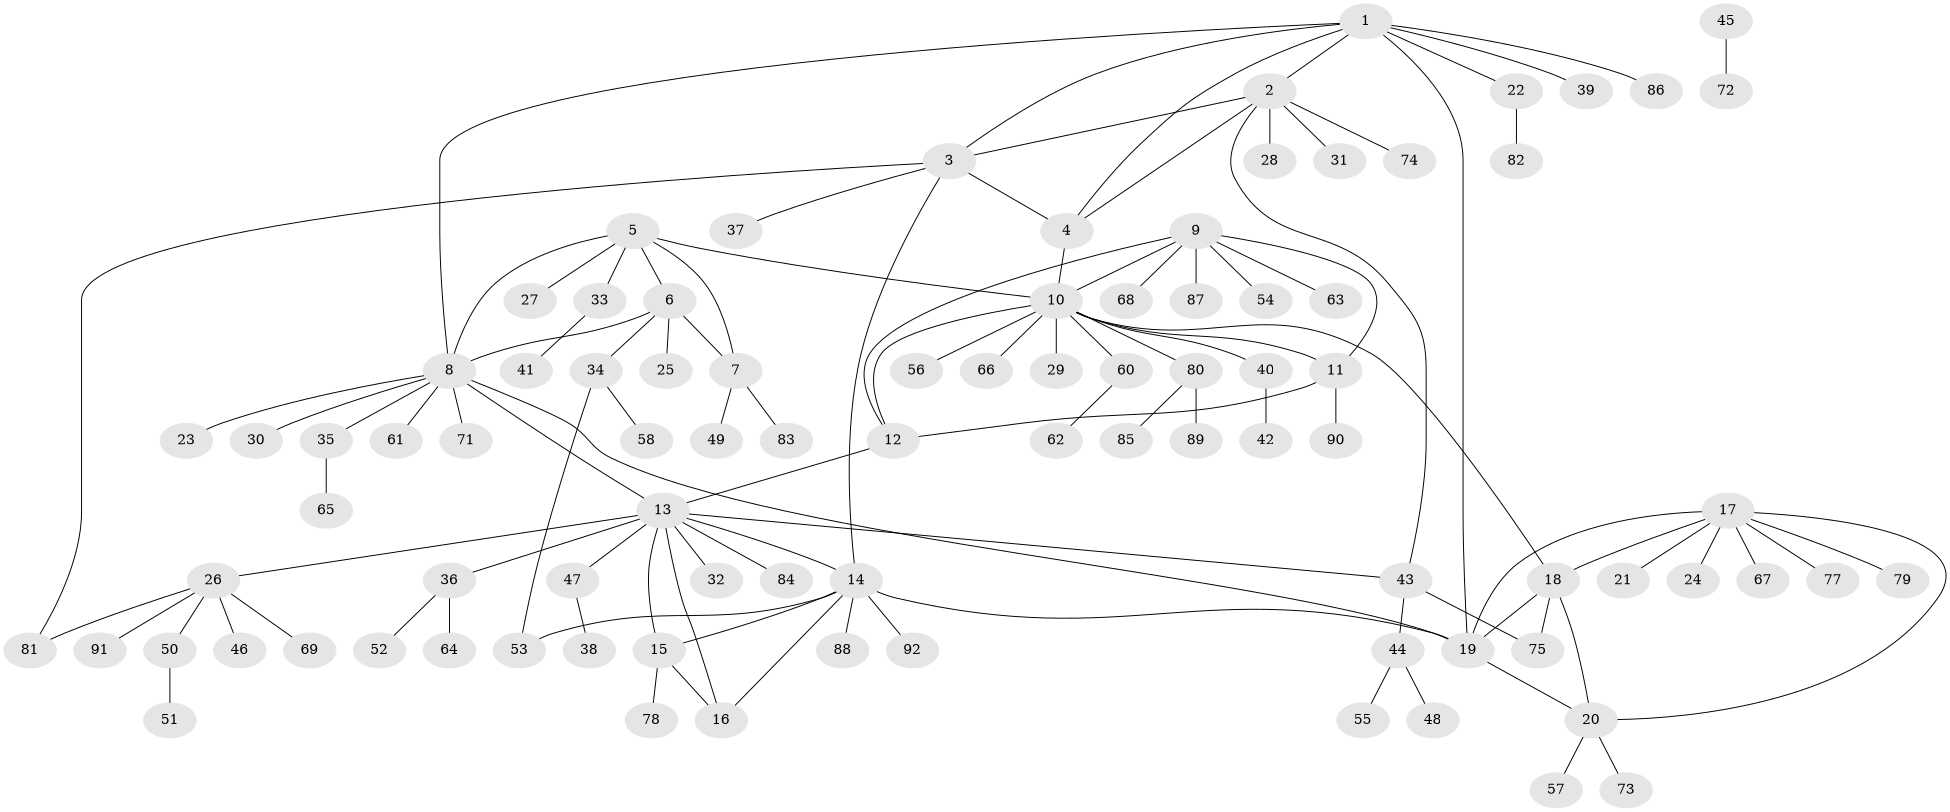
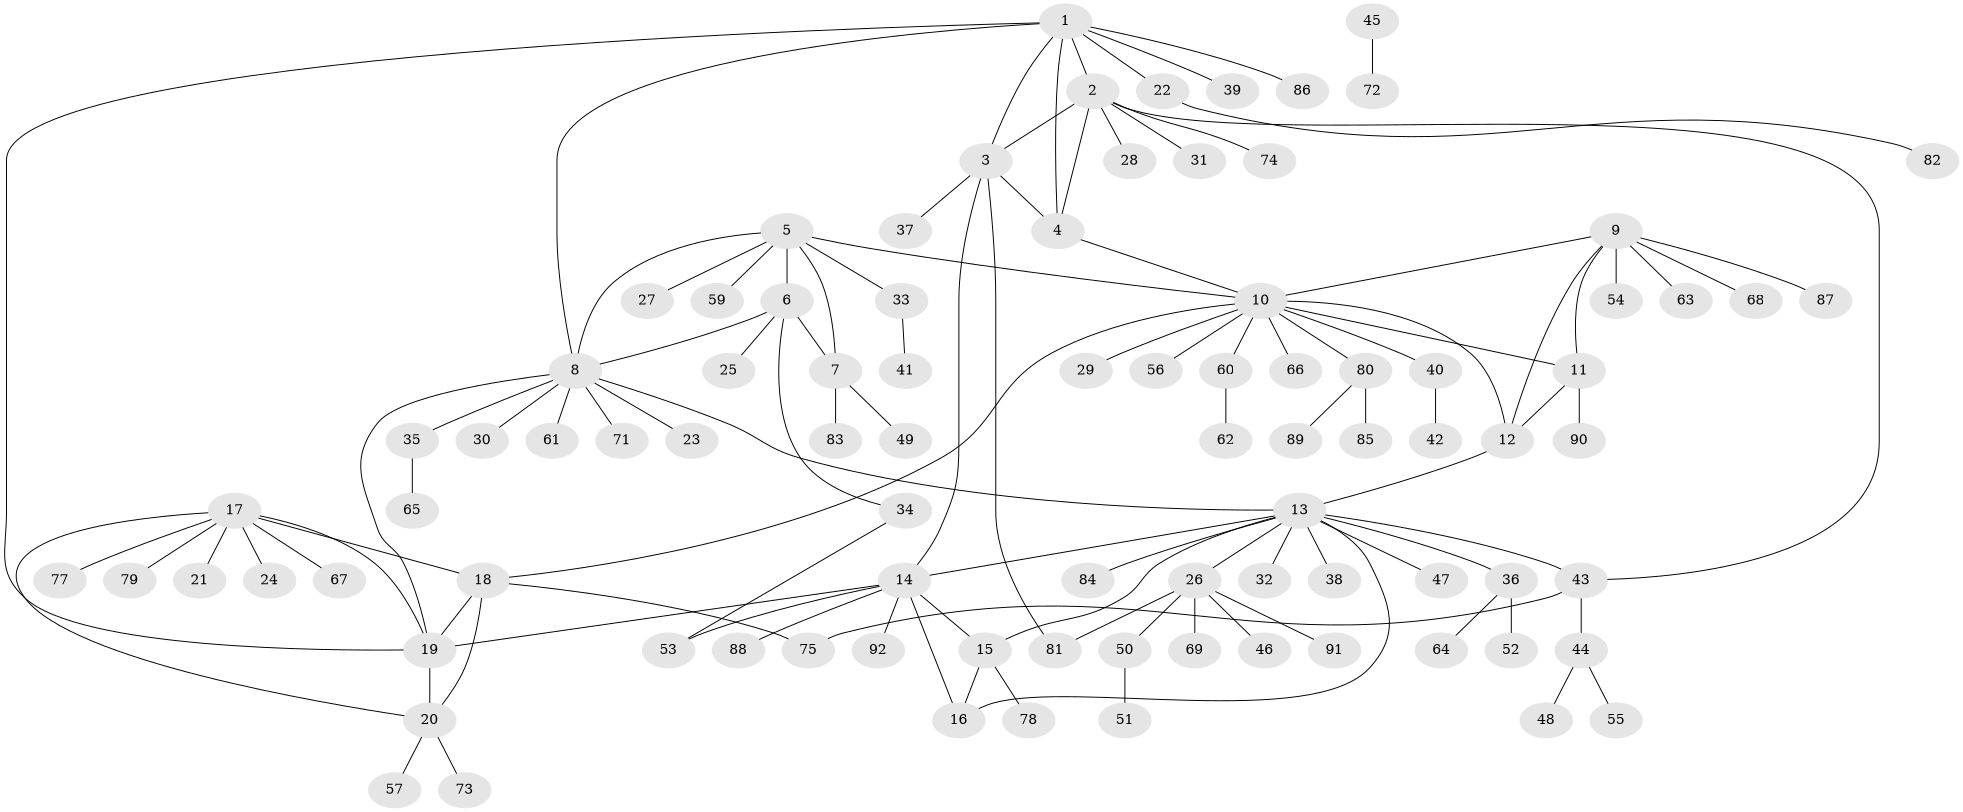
node "59": added
node "58": removed
edge "47" -- "38": now "13" -- "38"
